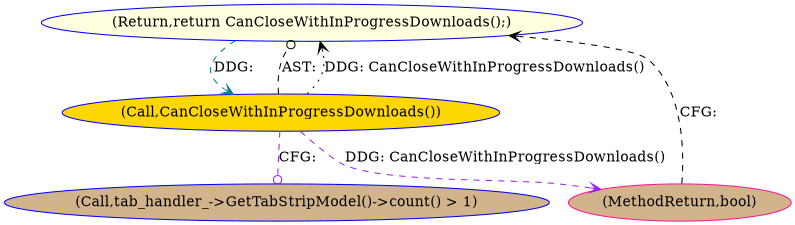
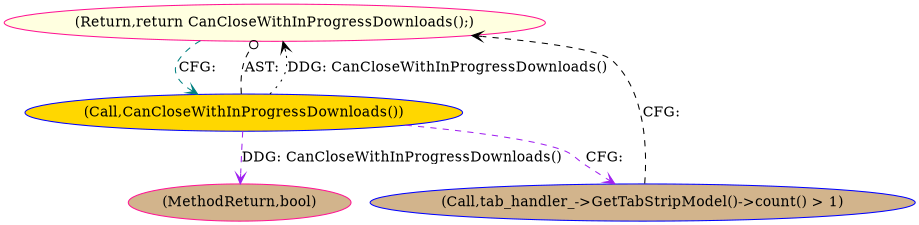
node "(Return,return CanCloseWithInProgressDownloads();)": color blue -> deeppink
edge "(MethodReturn,bool)" -> "(Return,return CanCloseWithInProgressDownloads();)": now "(Call,tab_handler_->GetTabStripModel()->count() > 1)" -> "(Return,return CanCloseWithInProgressDownloads();)"
edge "(Return,return CanCloseWithInProgressDownloads();)" -> "(Call,CanCloseWithInProgressDownloads())": label "DDG: " -> "CFG: "
edge "(Call,CanCloseWithInProgressDownloads())" -> "(Call,tab_handler_->GetTabStripModel()->count() > 1)": arrowhead odot -> vee
